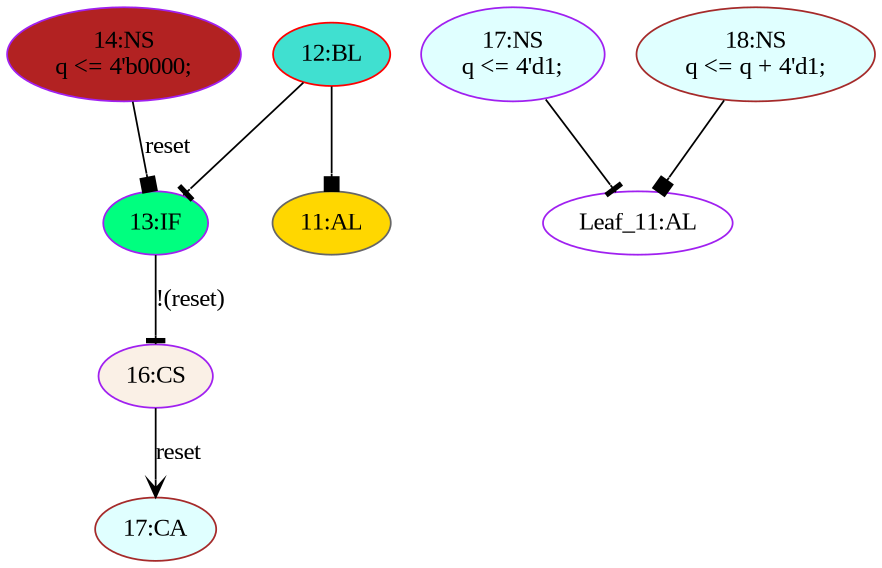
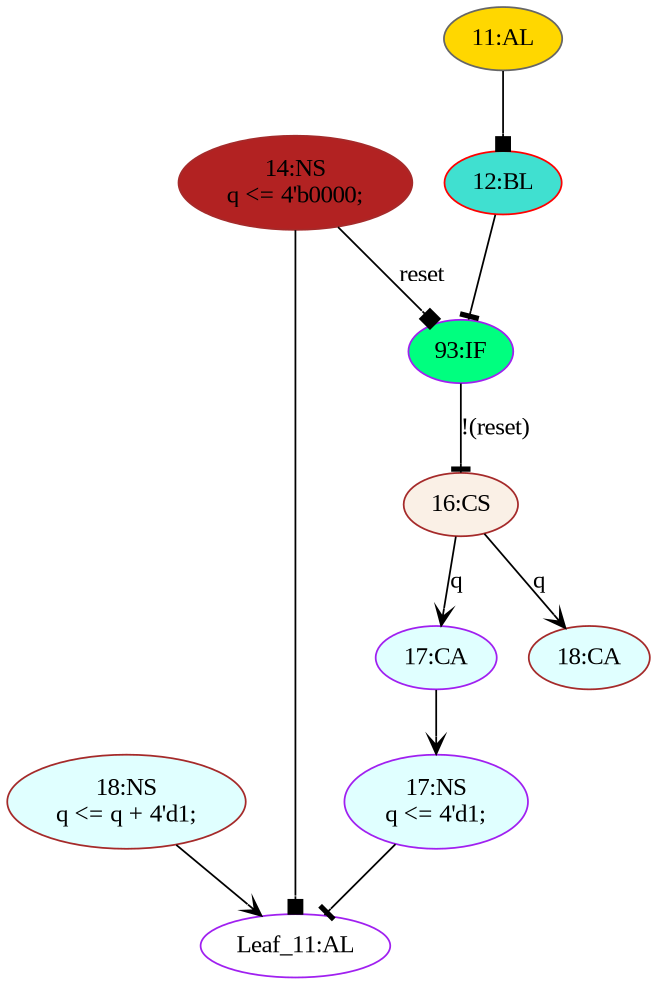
node "14:NS q <= 4'b0000;": color purple -> brown
edge "12:BL" -> "11:AL": reversed
edge "18:NS q <= q + 4'd1;" -> "Leaf_11:AL": arrowhead box -> vee
node "13:IF": label "13:IF" -> "93:IF"
node "16:CS": color purple -> brown
edge "16:CS" -> "17:CA": label "reset" -> "q"
node "17:CA": color brown -> purple
edge "14:NS q <= 4'b0000;" -> "Leaf_11:AL": added
node "18:CA": added
edge "17:CA" -> "17:NS q <= 4'd1;": added
